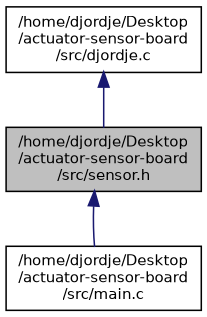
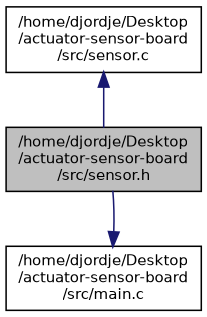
node "/home/djordje/Desktop /actuator-sensor-board /src/djordje.c": label "/home/djordje/Desktop /actuator-sensor-board /src/djordje.c" -> "/home/djordje/Desktop /actuator-sensor-board /src/sensor.c"
edge "/home/djordje/Desktop /actuator-sensor-board /src/main.c" -> "/home/djordje/Desktop /actuator-sensor-board /src/sensor.h": reversed
